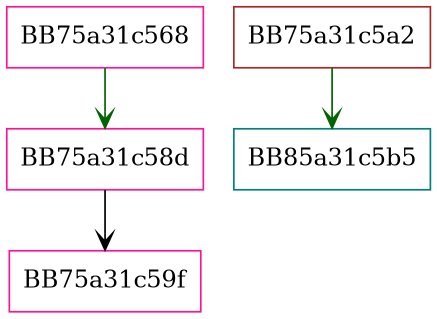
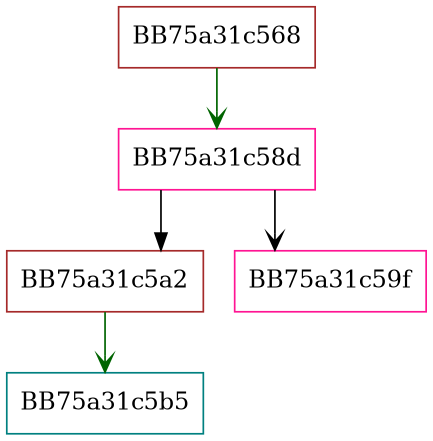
node "BB75a31c568": color deeppink -> brown
node "BB85a31c5b5": label "BB85a31c5b5" -> "BB75a31c5b5"
edge "BB75a31c58d" -> "BB75a31c5a2": added
